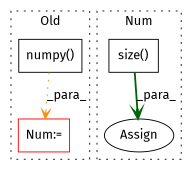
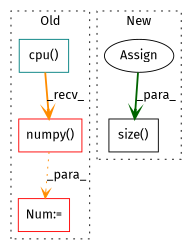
cluster "Num": label "Num" -> "New"
node "cpu()": added
node "numpy()": color black -> red
edge "size()" -> "Assign": reversed
